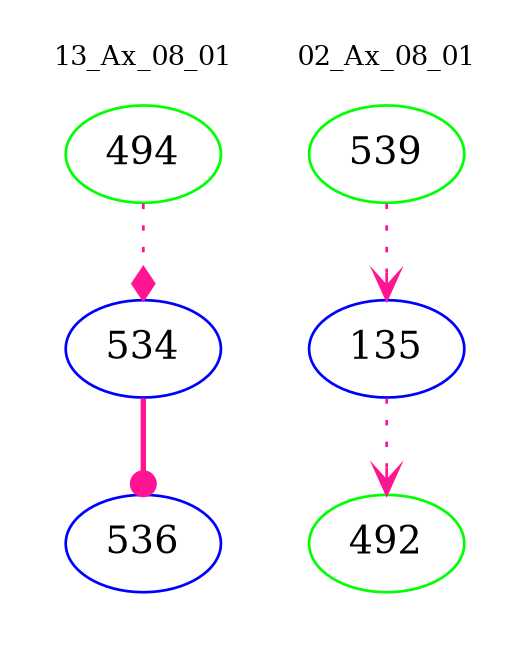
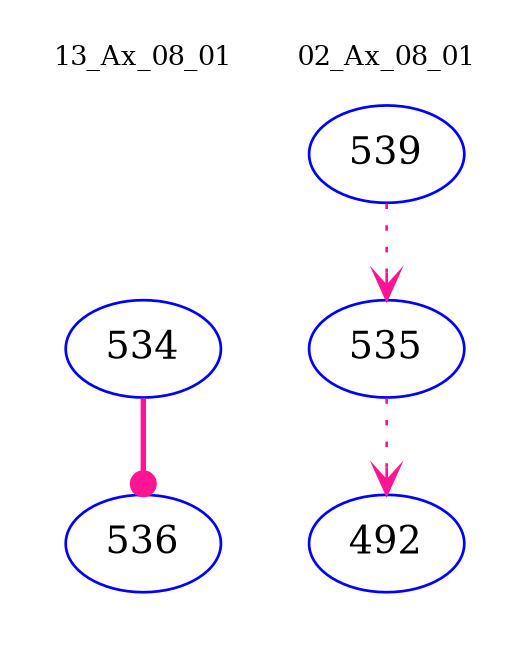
node "494": removed
node "539": color green -> blue
node "135": label "135" -> "535"
node "492": color green -> blue
